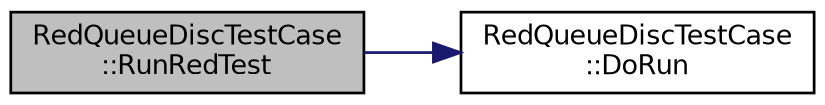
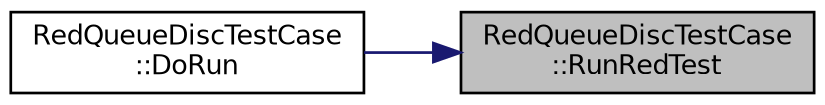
edge "RedQueueDiscTestCase ::RunRedTest" -> "RedQueueDiscTestCase ::DoRun": reversed
